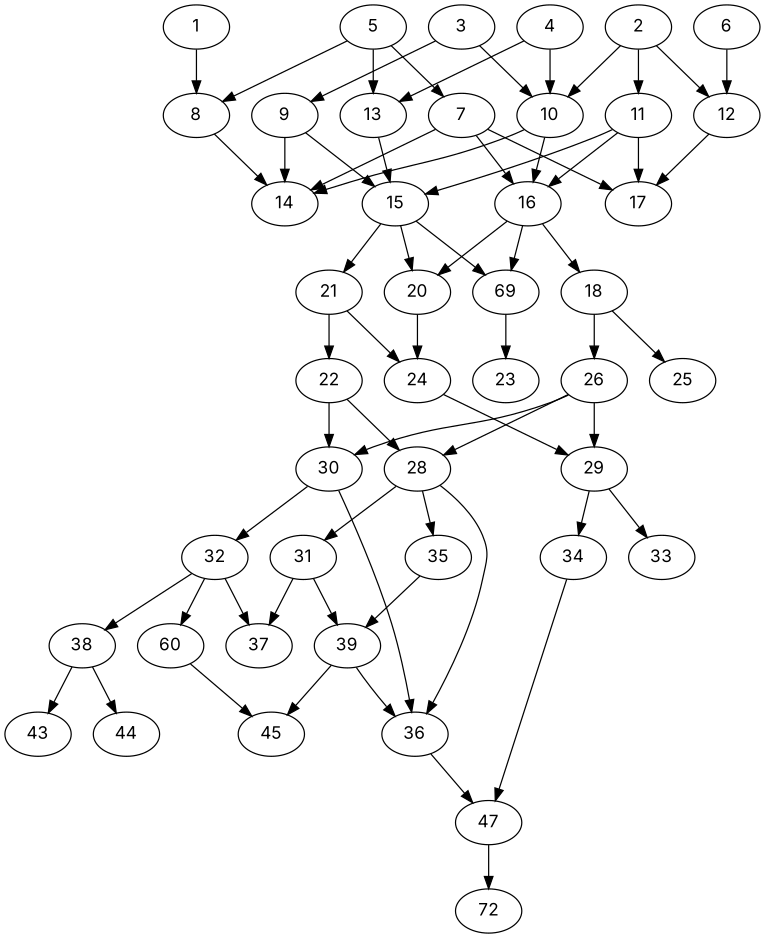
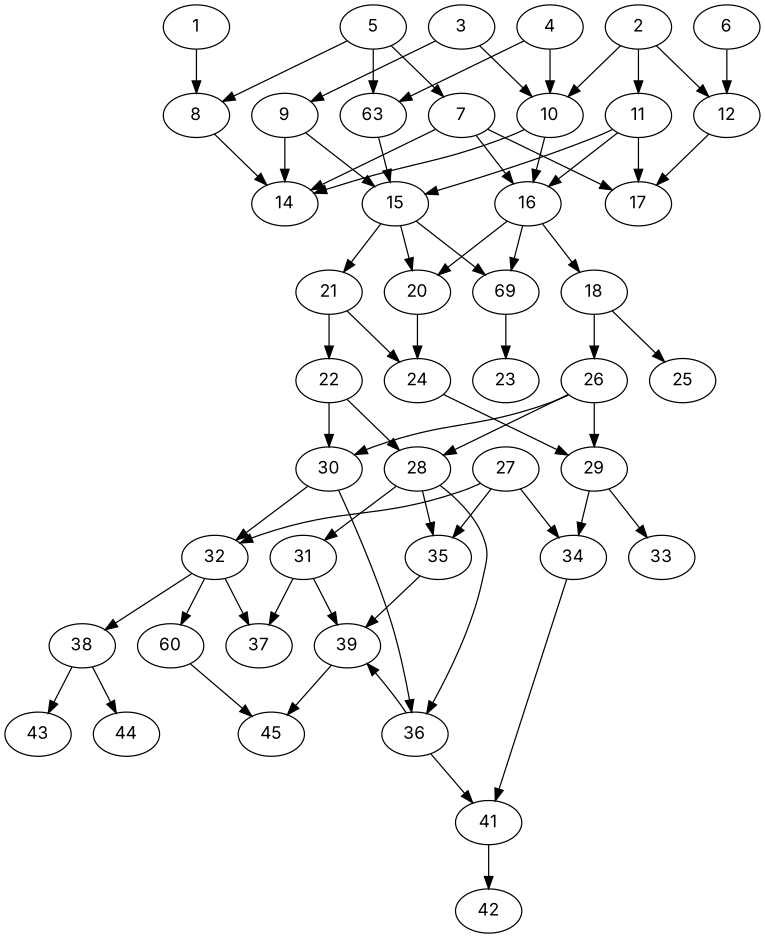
node "13": label "13" -> "63"
node "27": added
edge "39" -> "36": reversed
node "47": label "47" -> "41"
node "72": label "72" -> "42"
